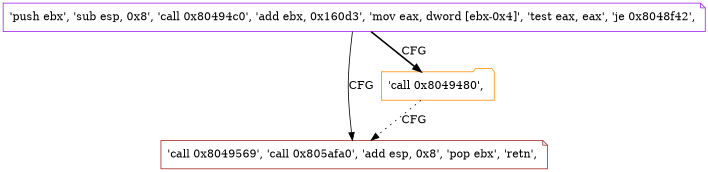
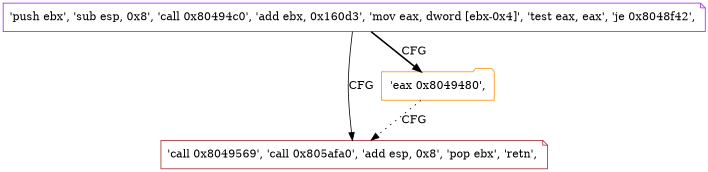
node "'call 0x8049480',": label "'call 0x8049480'," -> "'eax 0x8049480',"
